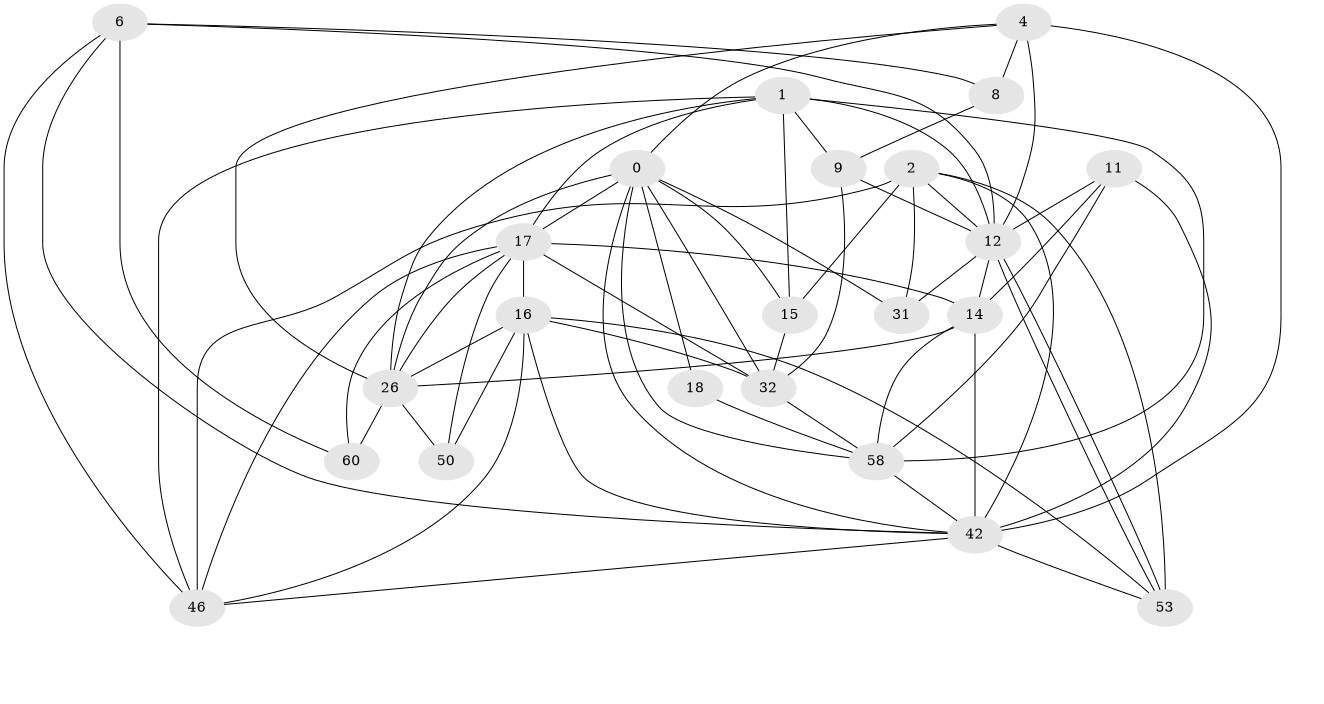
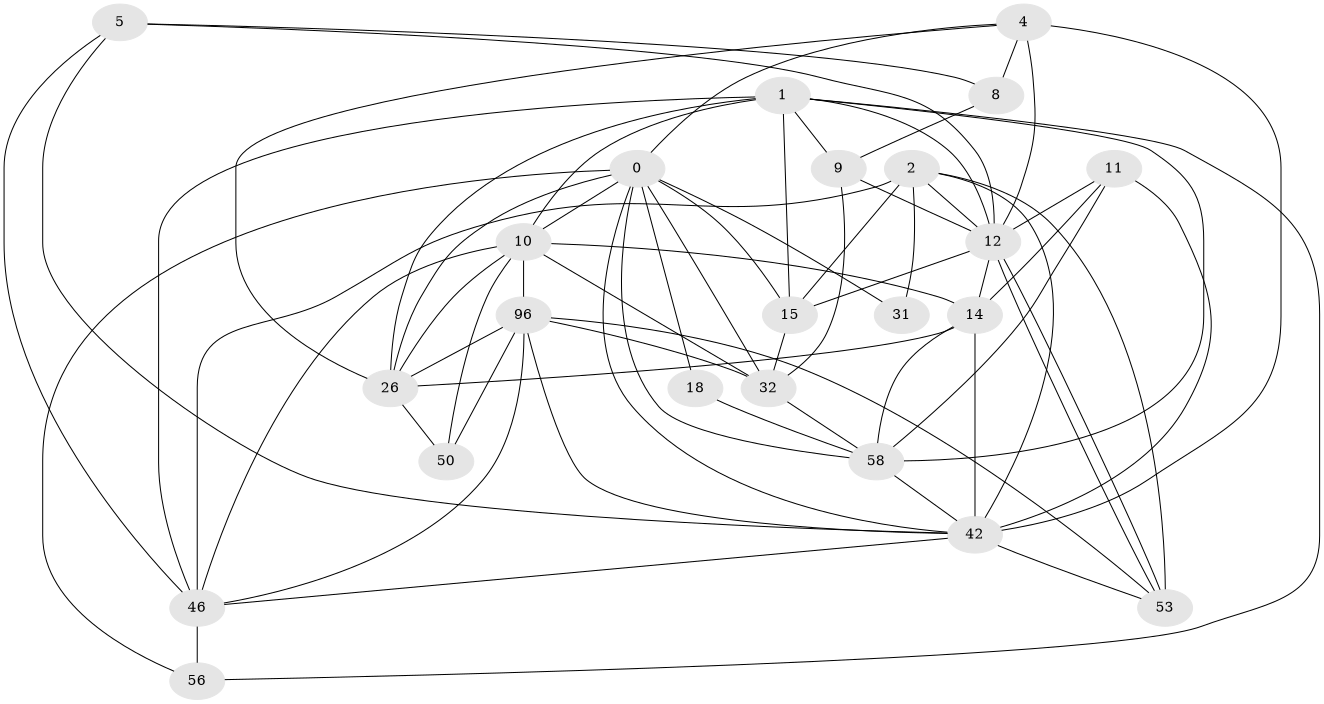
node "6": label "6" -> "5"
node "17": label "17" -> "10"
edge "12" -- "31": now "12" -- "15"
node "16": label "16" -> "96"
node "60": removed
node "56": added
